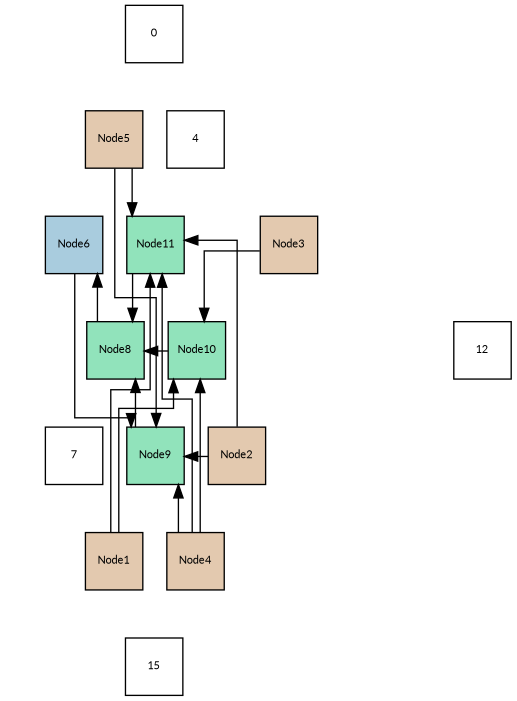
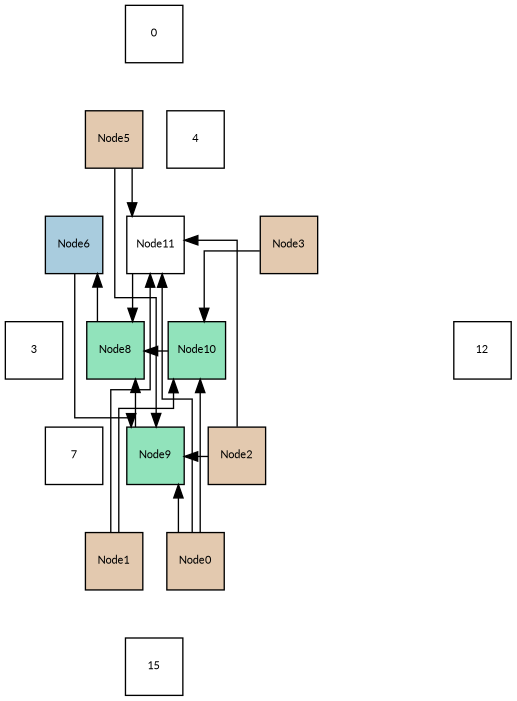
node "Node11": fillcolor #91e3bb -> #ffffff
node "3": added
node "Node4": label "Node4" -> "Node0"
